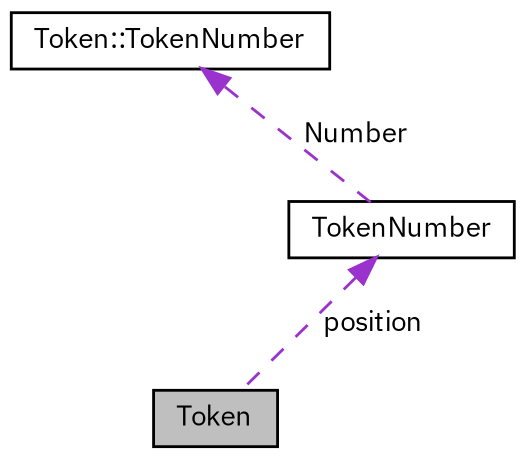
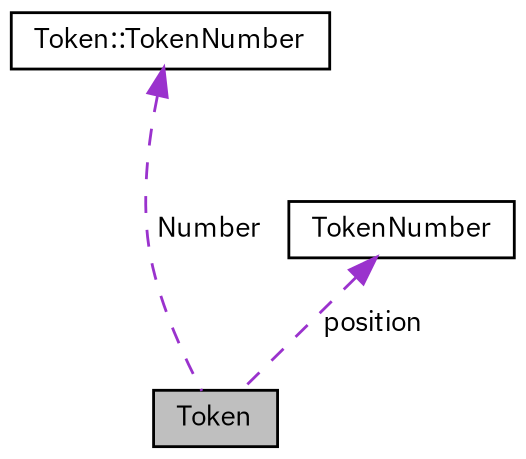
edge "TokenNumber" -> "Token::TokenNumber": now "Token" -> "Token::TokenNumber"
